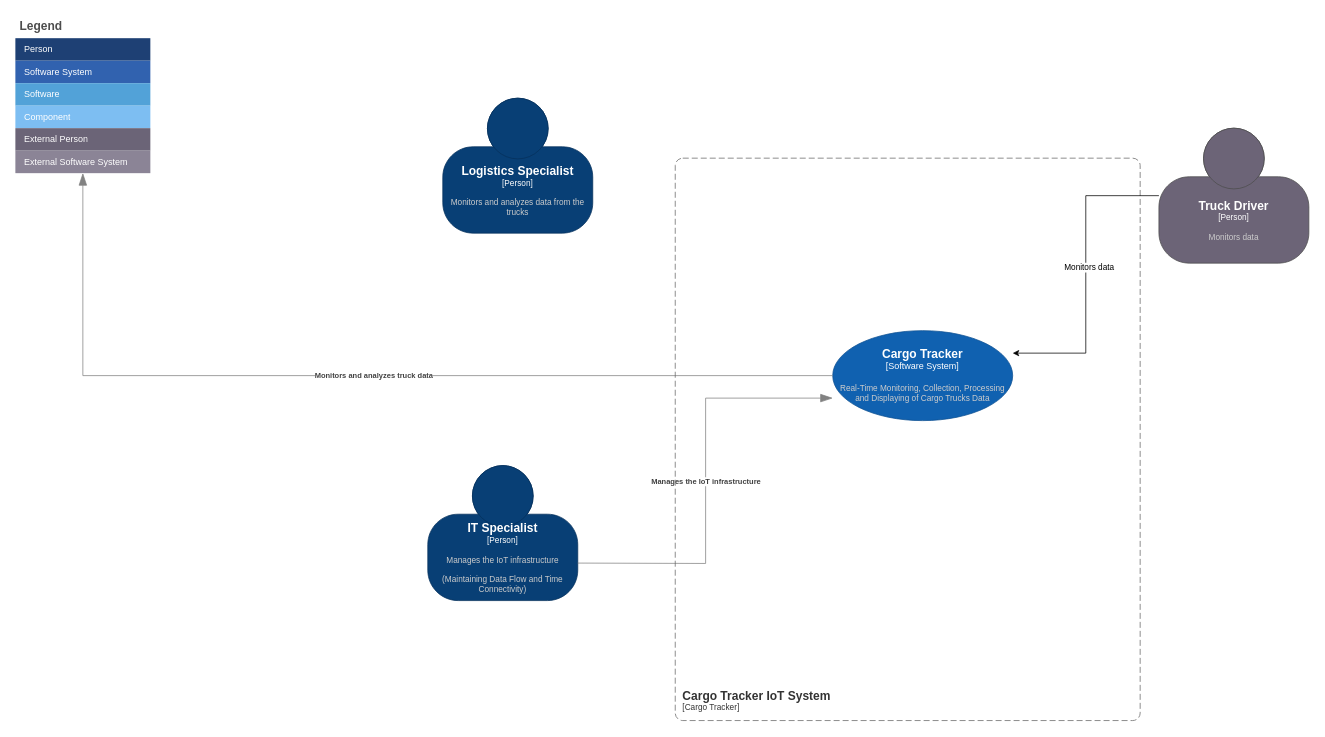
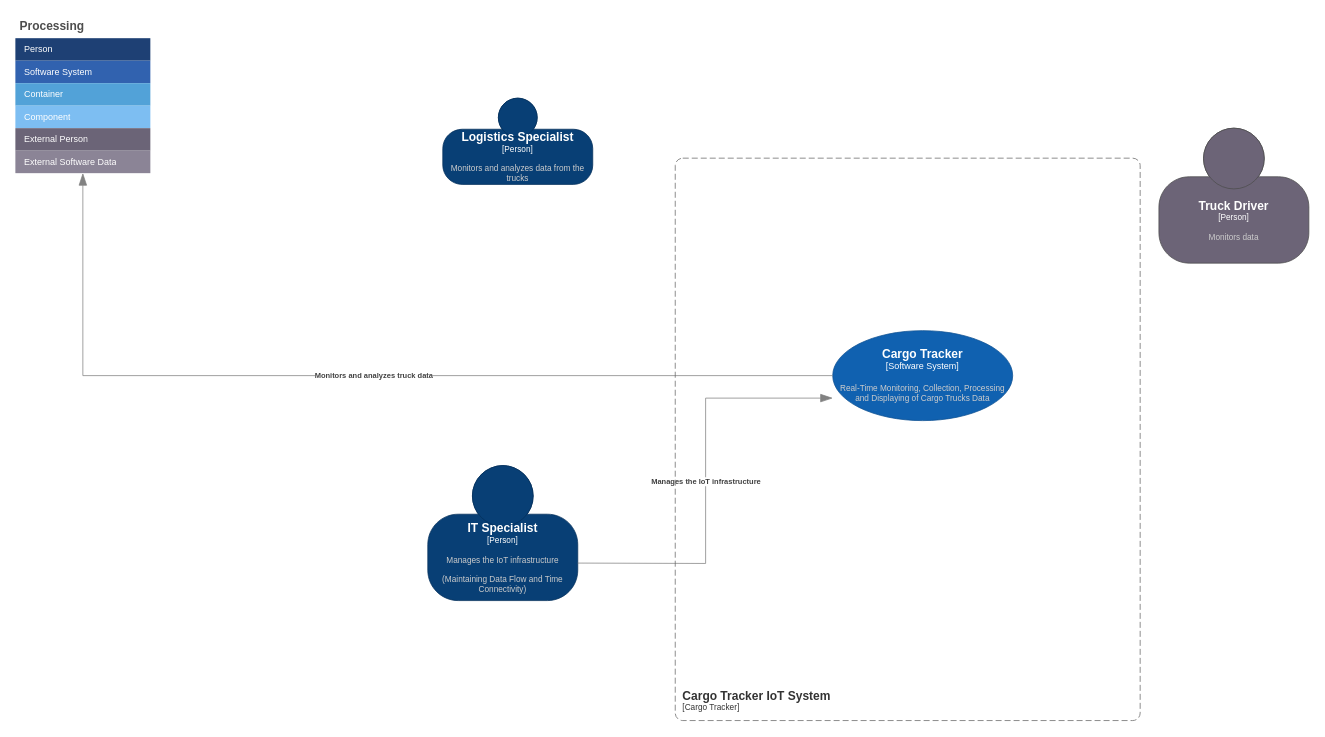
node "Legend": label "Legend" -> "Processing"
node "Software": label "Software" -> "Container"
node "External Software System": label "External Software System" -> "External Software Data"
node "Logistics Specialist [Person] Monitors and analyzes data from the trucks": size 150x135 -> 150x86
edge "Truck Driver [Person] Monitors data" -> "Cargo Tracker [Software System] Real-Time Monitoring, Collection, Processing and Displaying of Cargo Trucks Data": removed, label "Monitors data"
